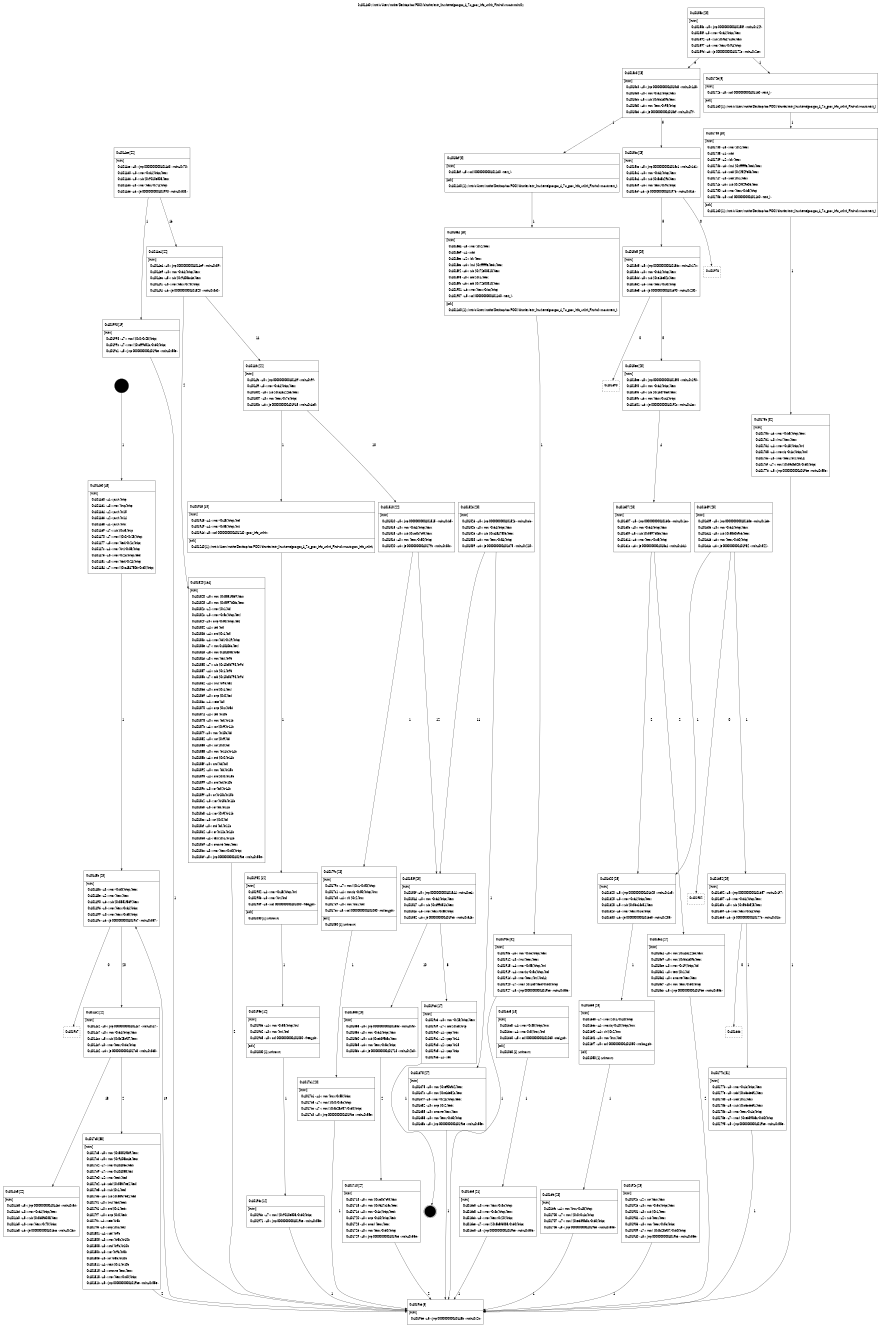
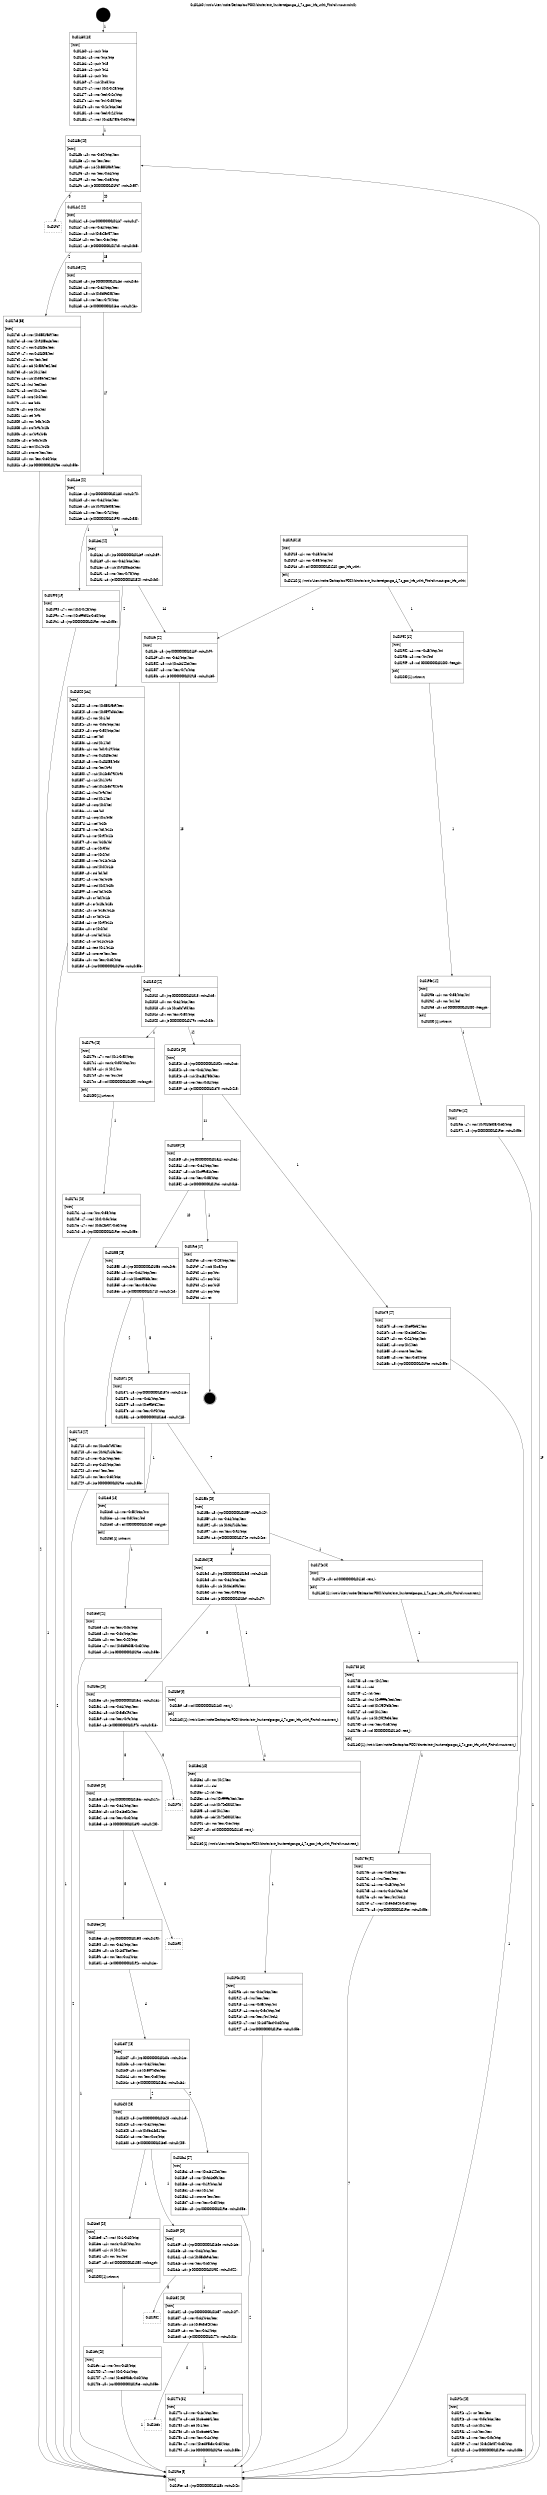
edge "0x4014b8 [22]" -> "0x4014ce [22]": added, label "17"
edge "0x4014fa [22]" -> "0x401945 [13]": reversed
edge "0x401510 [22]" -> "0x40153f [25]": now "0x401510 [22]" -> "0x401526 [25]"
edge "0x401639 [25]" -> "0x401620 [25]": reversed
edge "0x40153f [25]" -> "0x4019a6 [17]": label " 8" -> " 1"
edge "0x40175b [32]" -> "0x4019be [5]": label " 1" -> " 7"
node "0x401571 [25]": added
